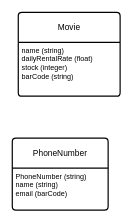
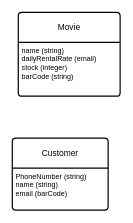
node "name (string) dailyRentalRate (float) stock (integer) barCode (string)": label "name (string) dailyRentalRate (float) stock (integer) barCode (string)" -> "name (string) dailyRentalRate (email) stock (integer) barCode (string)"
node "PhoneNumber": label "PhoneNumber" -> "Customer"
